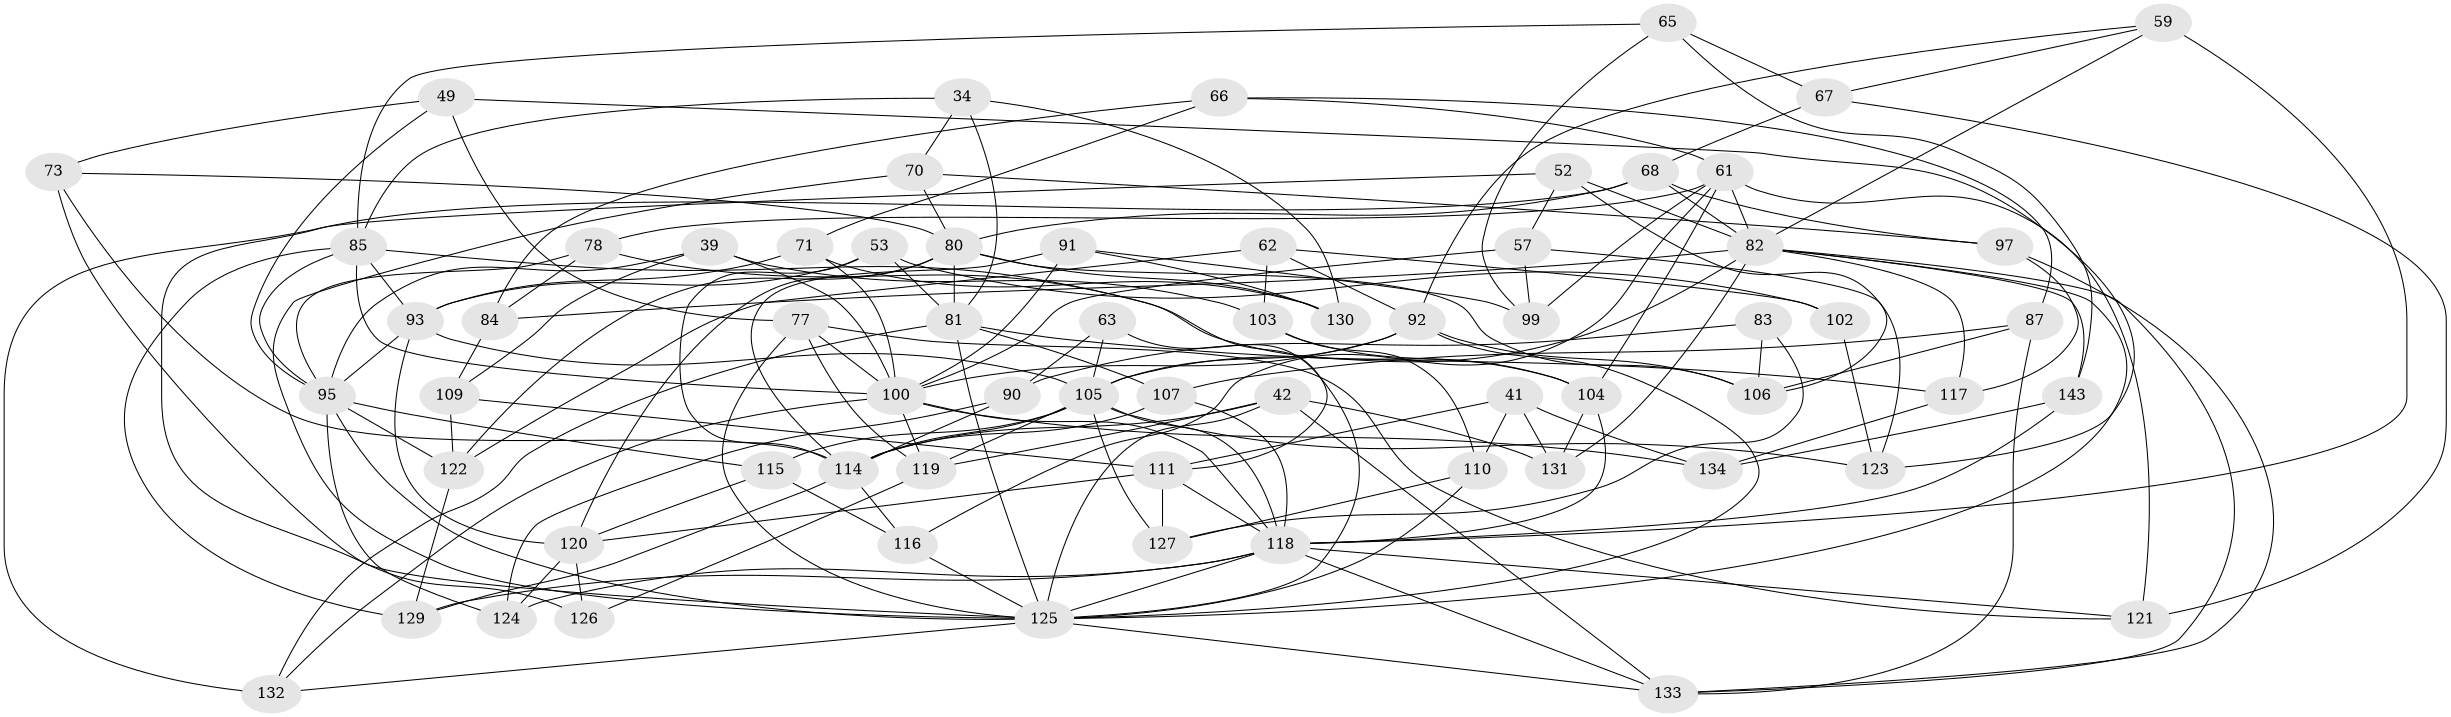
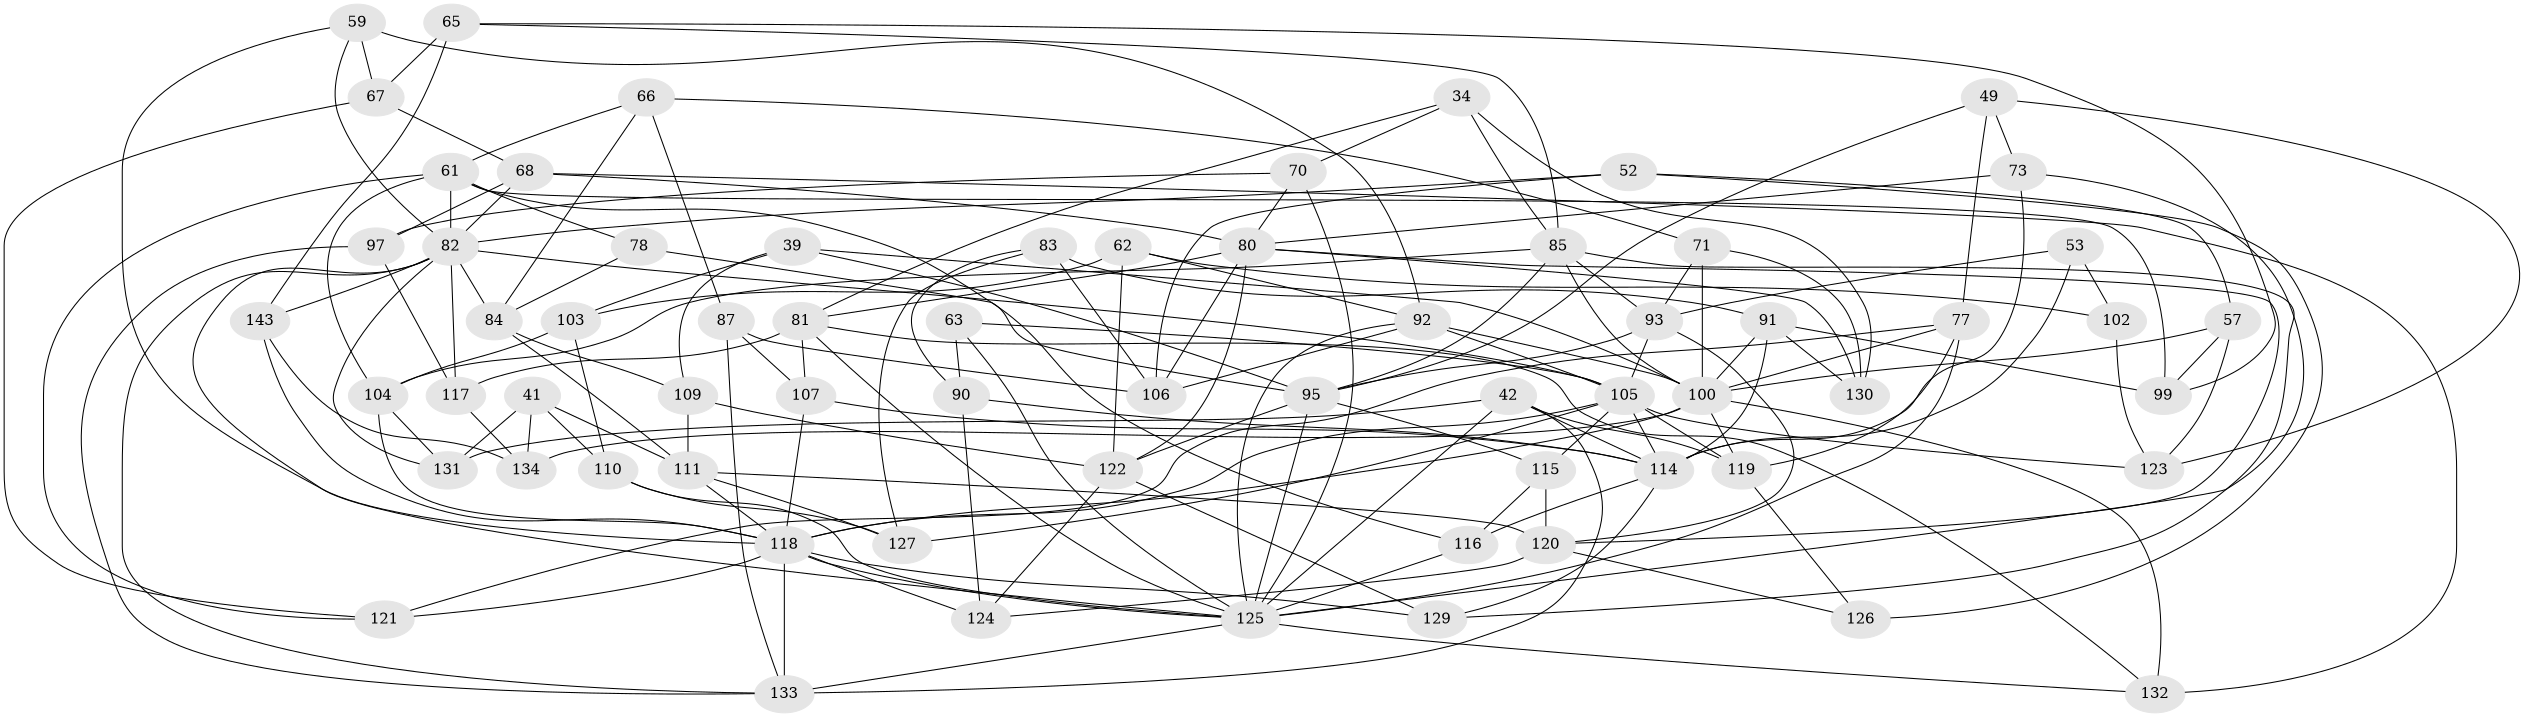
edge "53" -- "81": removed
edge "78" -- "111": now "84" -- "111"
edge "83" -- "91": added
edge "95" -- "124": now "122" -- "124"
